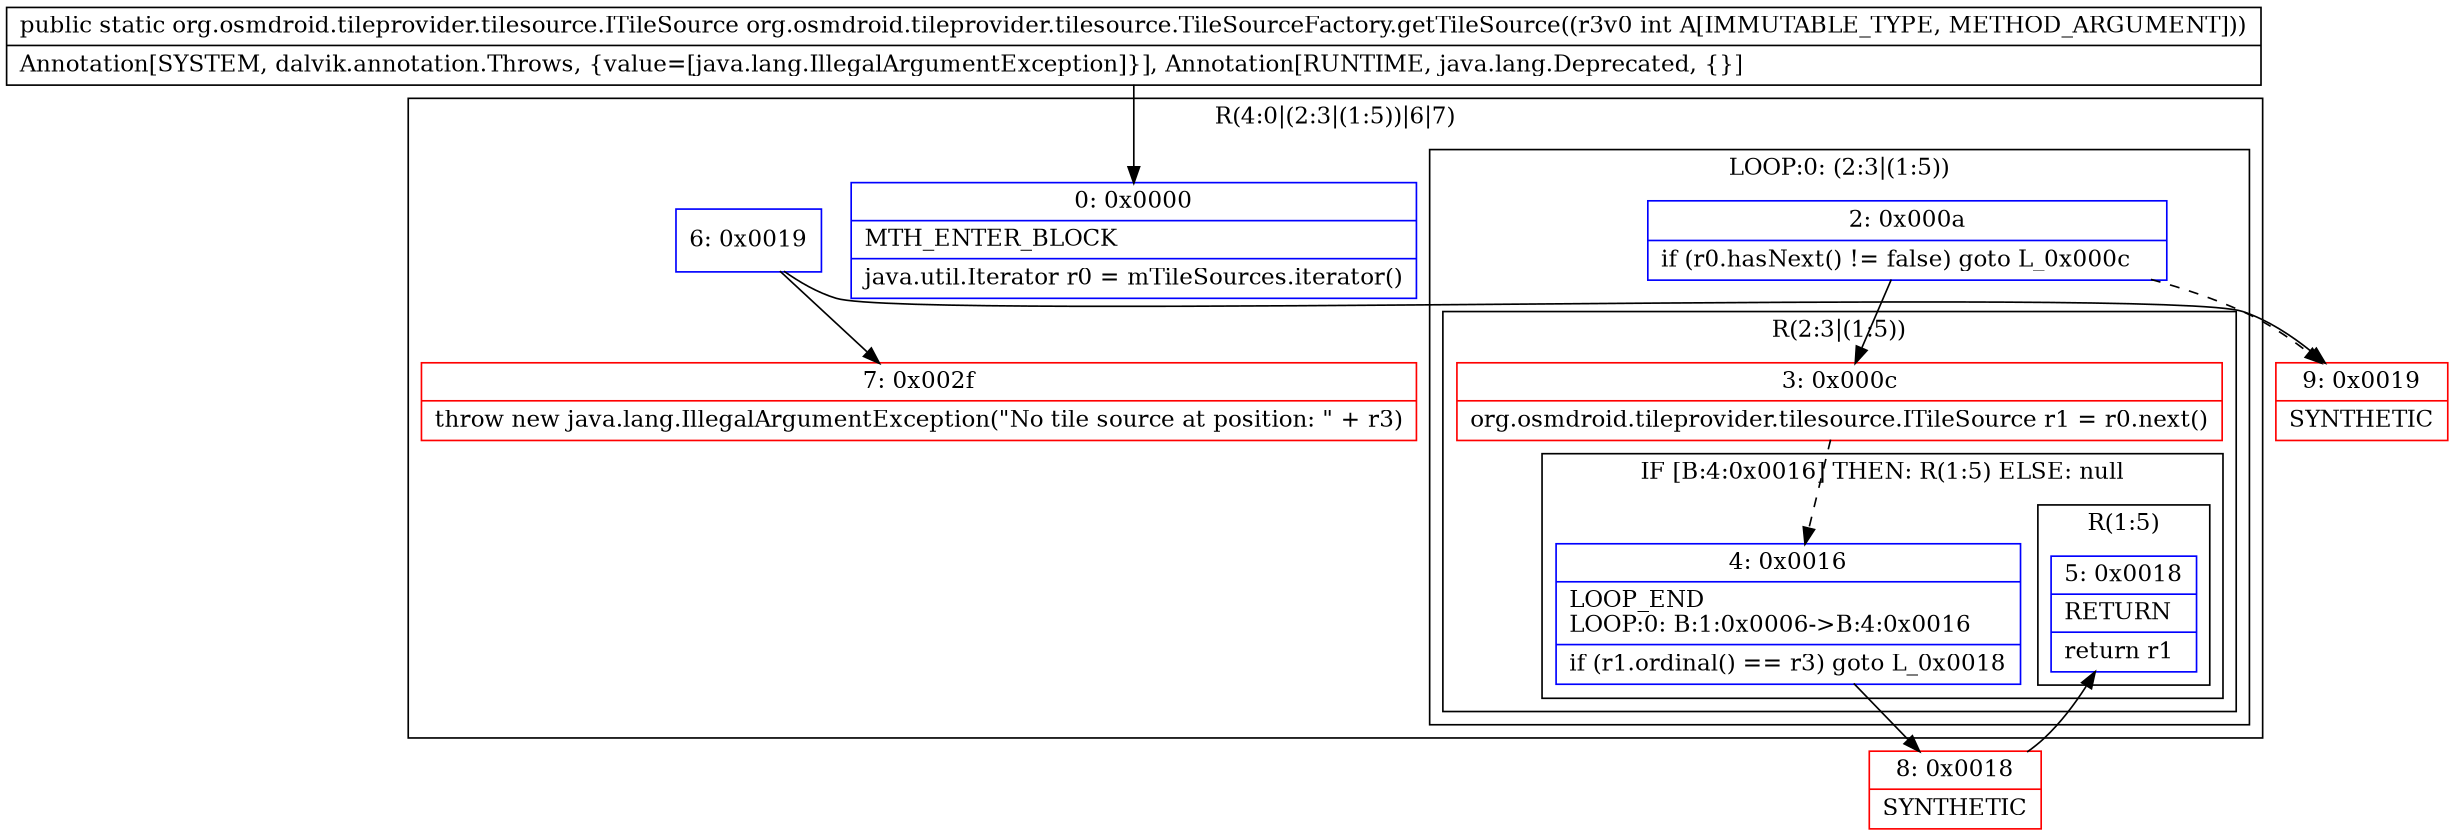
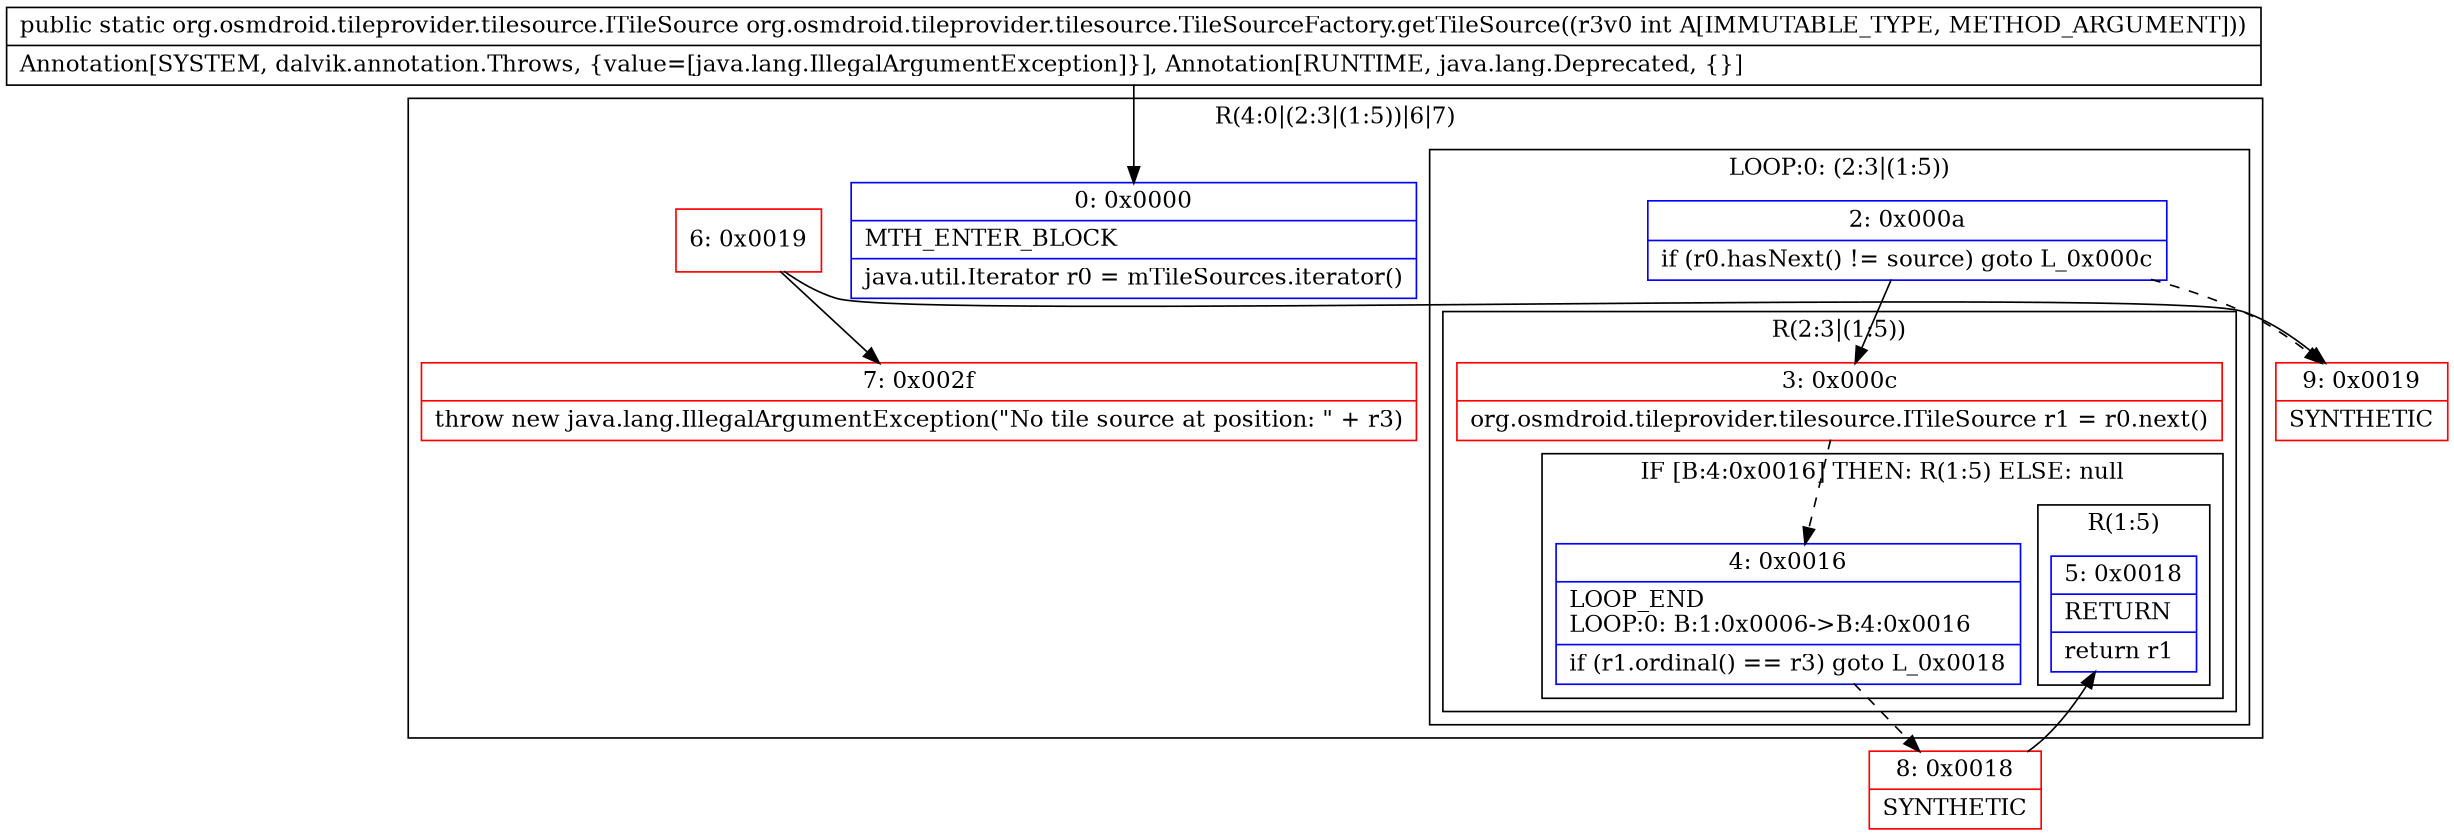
node "6: 0x0019": color blue -> red
node "2: 0x000a": text "if (r0.hasNext() != false) goto L_0x000c" -> "if (r0.hasNext() != source) goto L_0x000c"
edge "4: 0x0016" -> "8: 0x0018": style solid -> dashed
